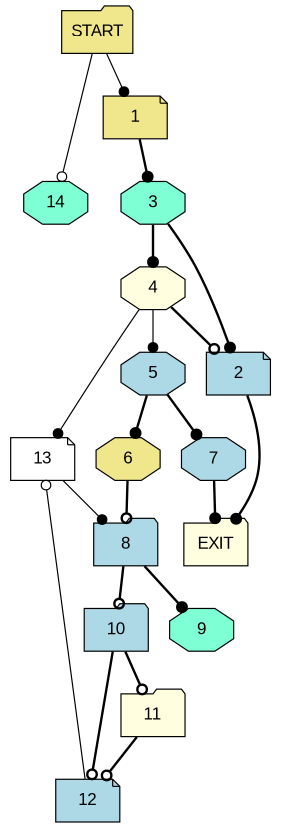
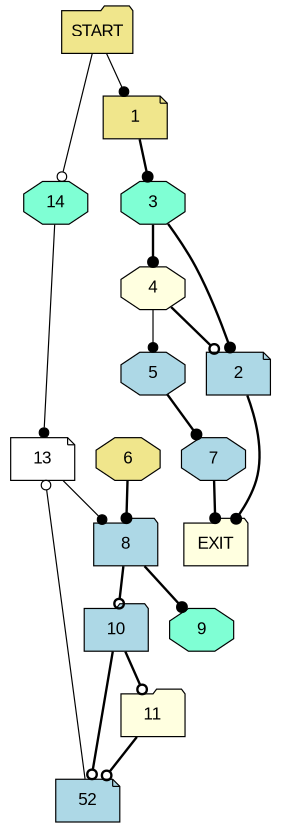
edge "4" -> "13": now "14" -> "13"
edge "5" -> "6": removed
edge "6" -> "8": arrowhead odot -> dot
node "12": label "12" -> "52"
